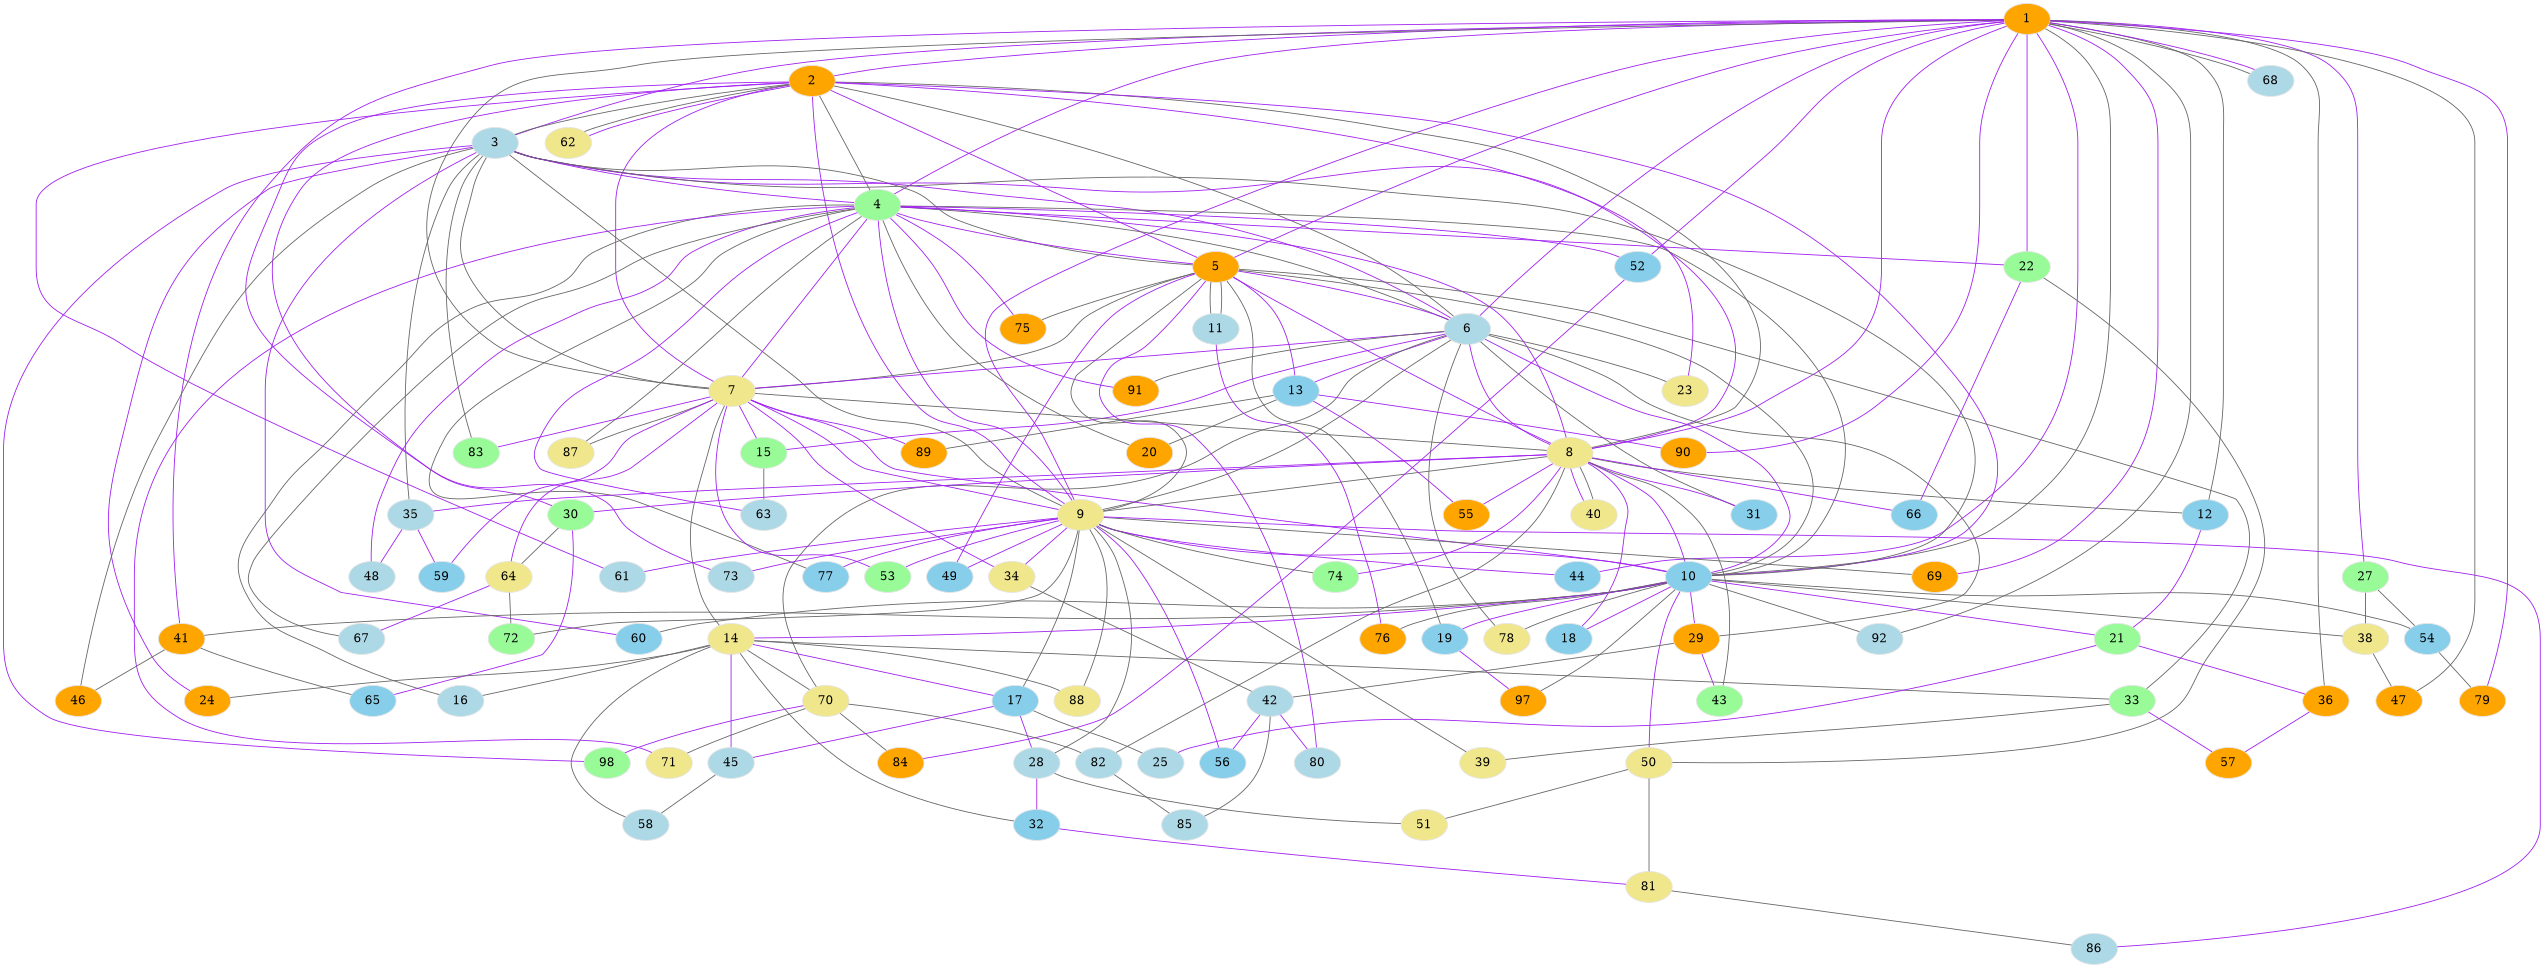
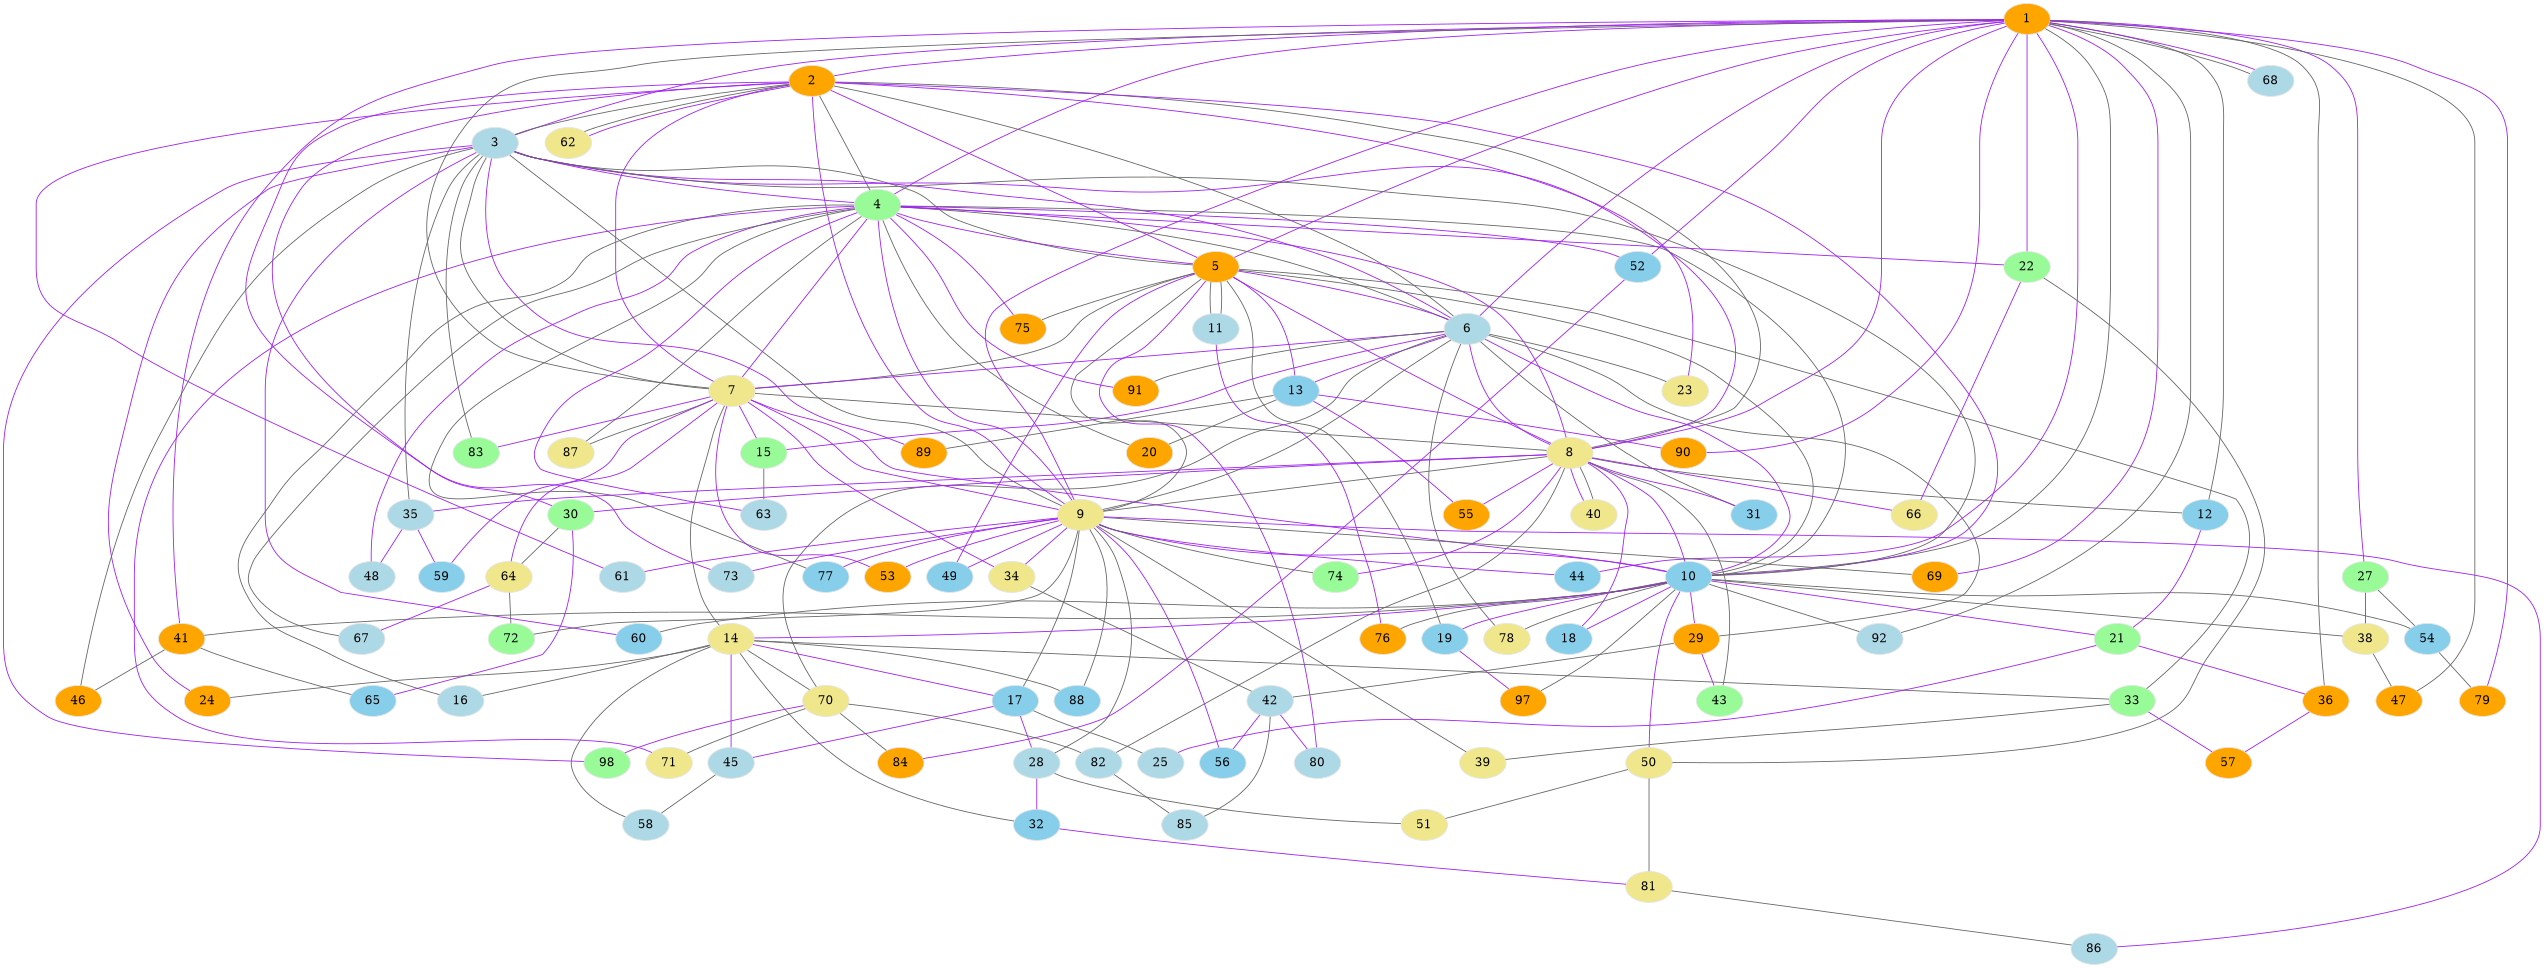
edge "7" -- "89": now "3" -- "89"
node "66": fillcolor skyblue -> khaki
node "53": fillcolor palegreen -> orange
node "88": fillcolor khaki -> skyblue
